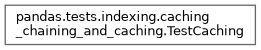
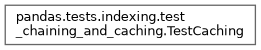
node "pandas.tests.indexing.caching _chaining_and_caching.TestCaching": label "pandas.tests.indexing.caching _chaining_and_caching.TestCaching" -> "pandas.tests.indexing.test _chaining_and_caching.TestCaching"
